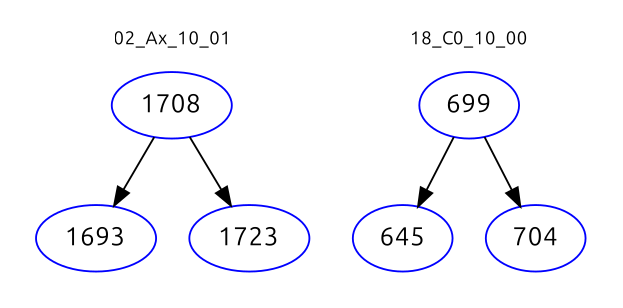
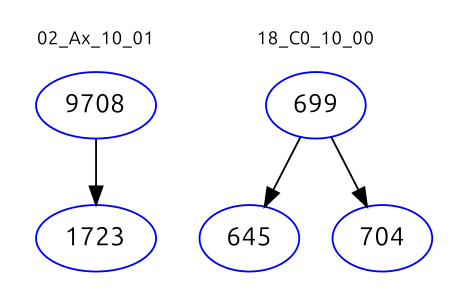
node "1708": label "1708" -> "9708"
node "1693": removed
